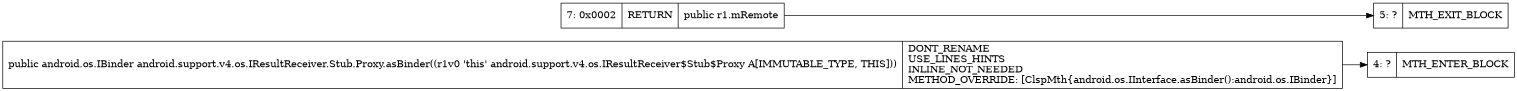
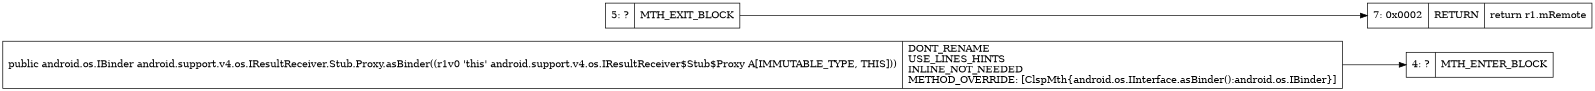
node "7: 0x0002": text "public r1.mRemote" -> "return r1.mRemote"
edge "7: 0x0002" -> "5: ?": reversed
